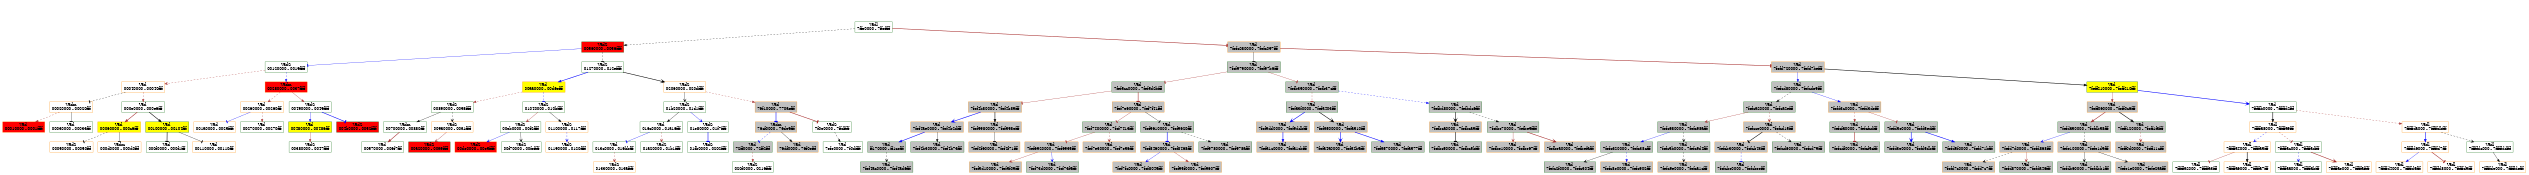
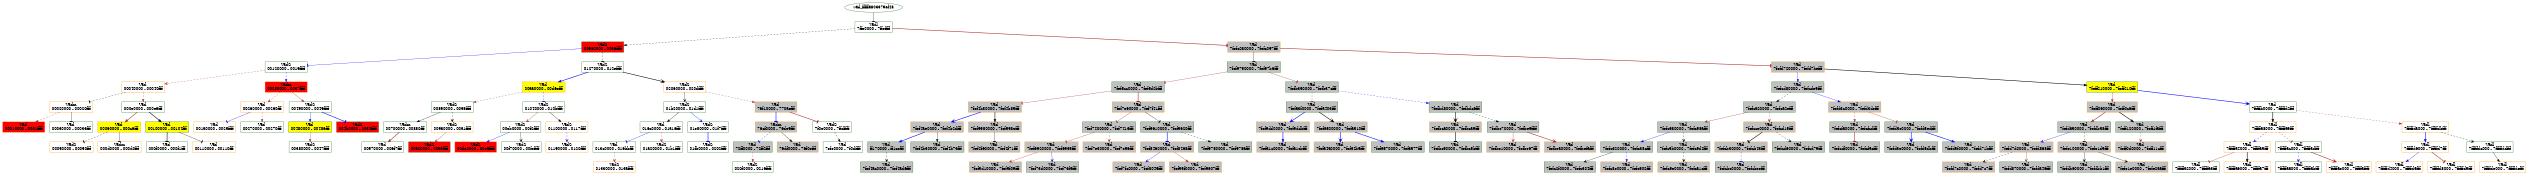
node "vad_fffffa803379ef48": added
